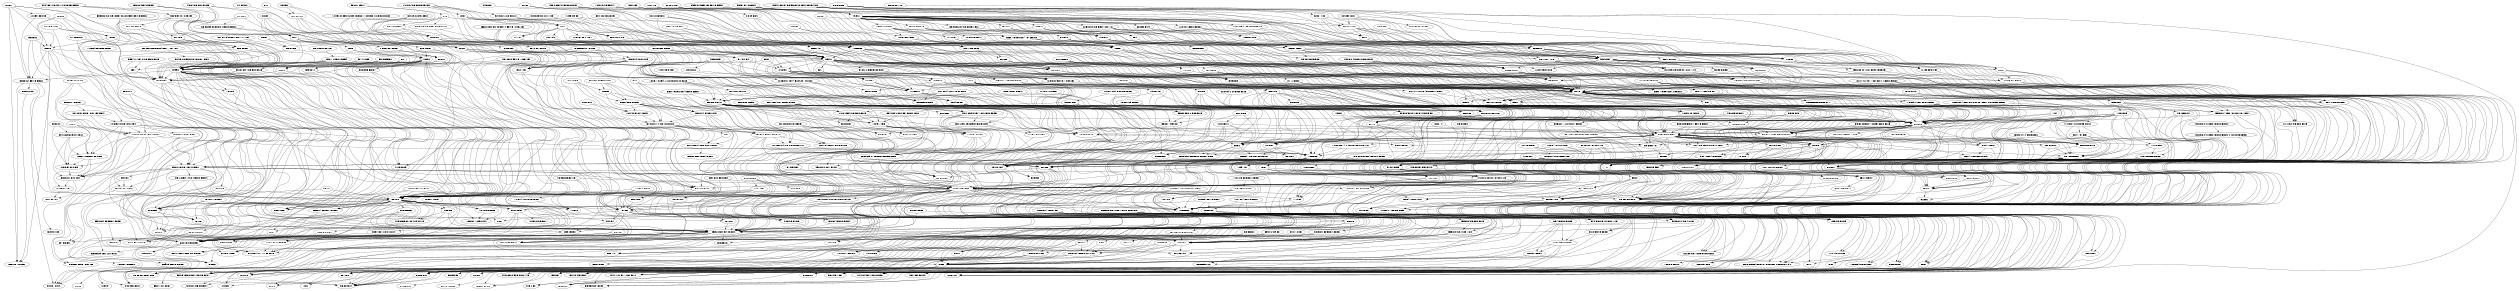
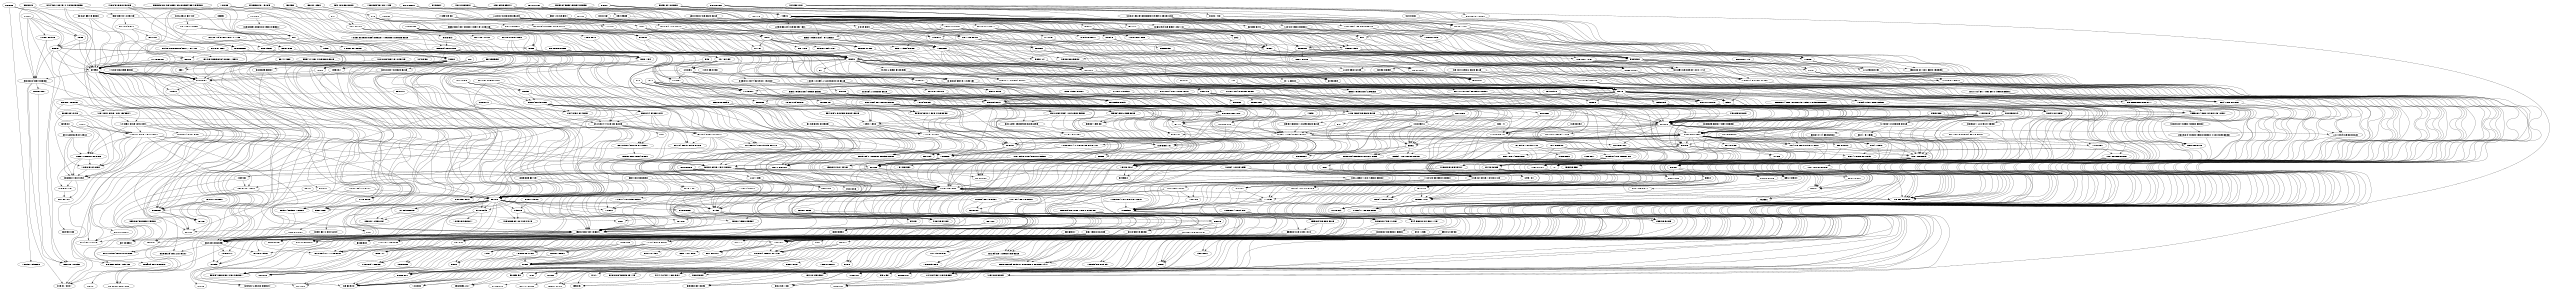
node "Council of Revive": label "Council of Revive" -> "Council of Shadows"
node "Galaxy Artemis Project": label "Galaxy Artemis Project" -> "The Artemis Project"
edge "Satori" -> "EOS: Island of Angels": now "Evenfall" -> "EOS: Island of Angels"
node "Rocketmen": removed
edge "Carnegie" -> "Arkwright: The Card Game": added
node "CloudAge Trail": label "CloudAge Trail" -> "Campaign Trail"
edge "Sons of Faeriell" -> "Icaion": now "Sons of Faeriell" -> "In the Hall of the Mountain King"
edge "Crown of Emara" -> "Newton": now "Crown of Emara" -> "Eclipse: Second Dawn for the Galaxy"
node "Abomination: The Heir of Frankenstein": removed
node "Jiangnan: Life of Gentry": label "Jiangnan: Life of Gentry" -> "Jiangnan: Altiplano of Gentry"
